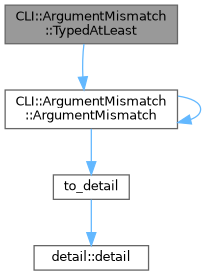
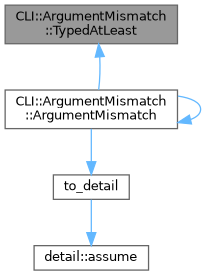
edge "CLI::ArgumentMismatch ::TypedAtLeast" -> "CLI::ArgumentMismatch ::ArgumentMismatch": reversed
node "detail::detail": label "detail::detail" -> "detail::assume"
